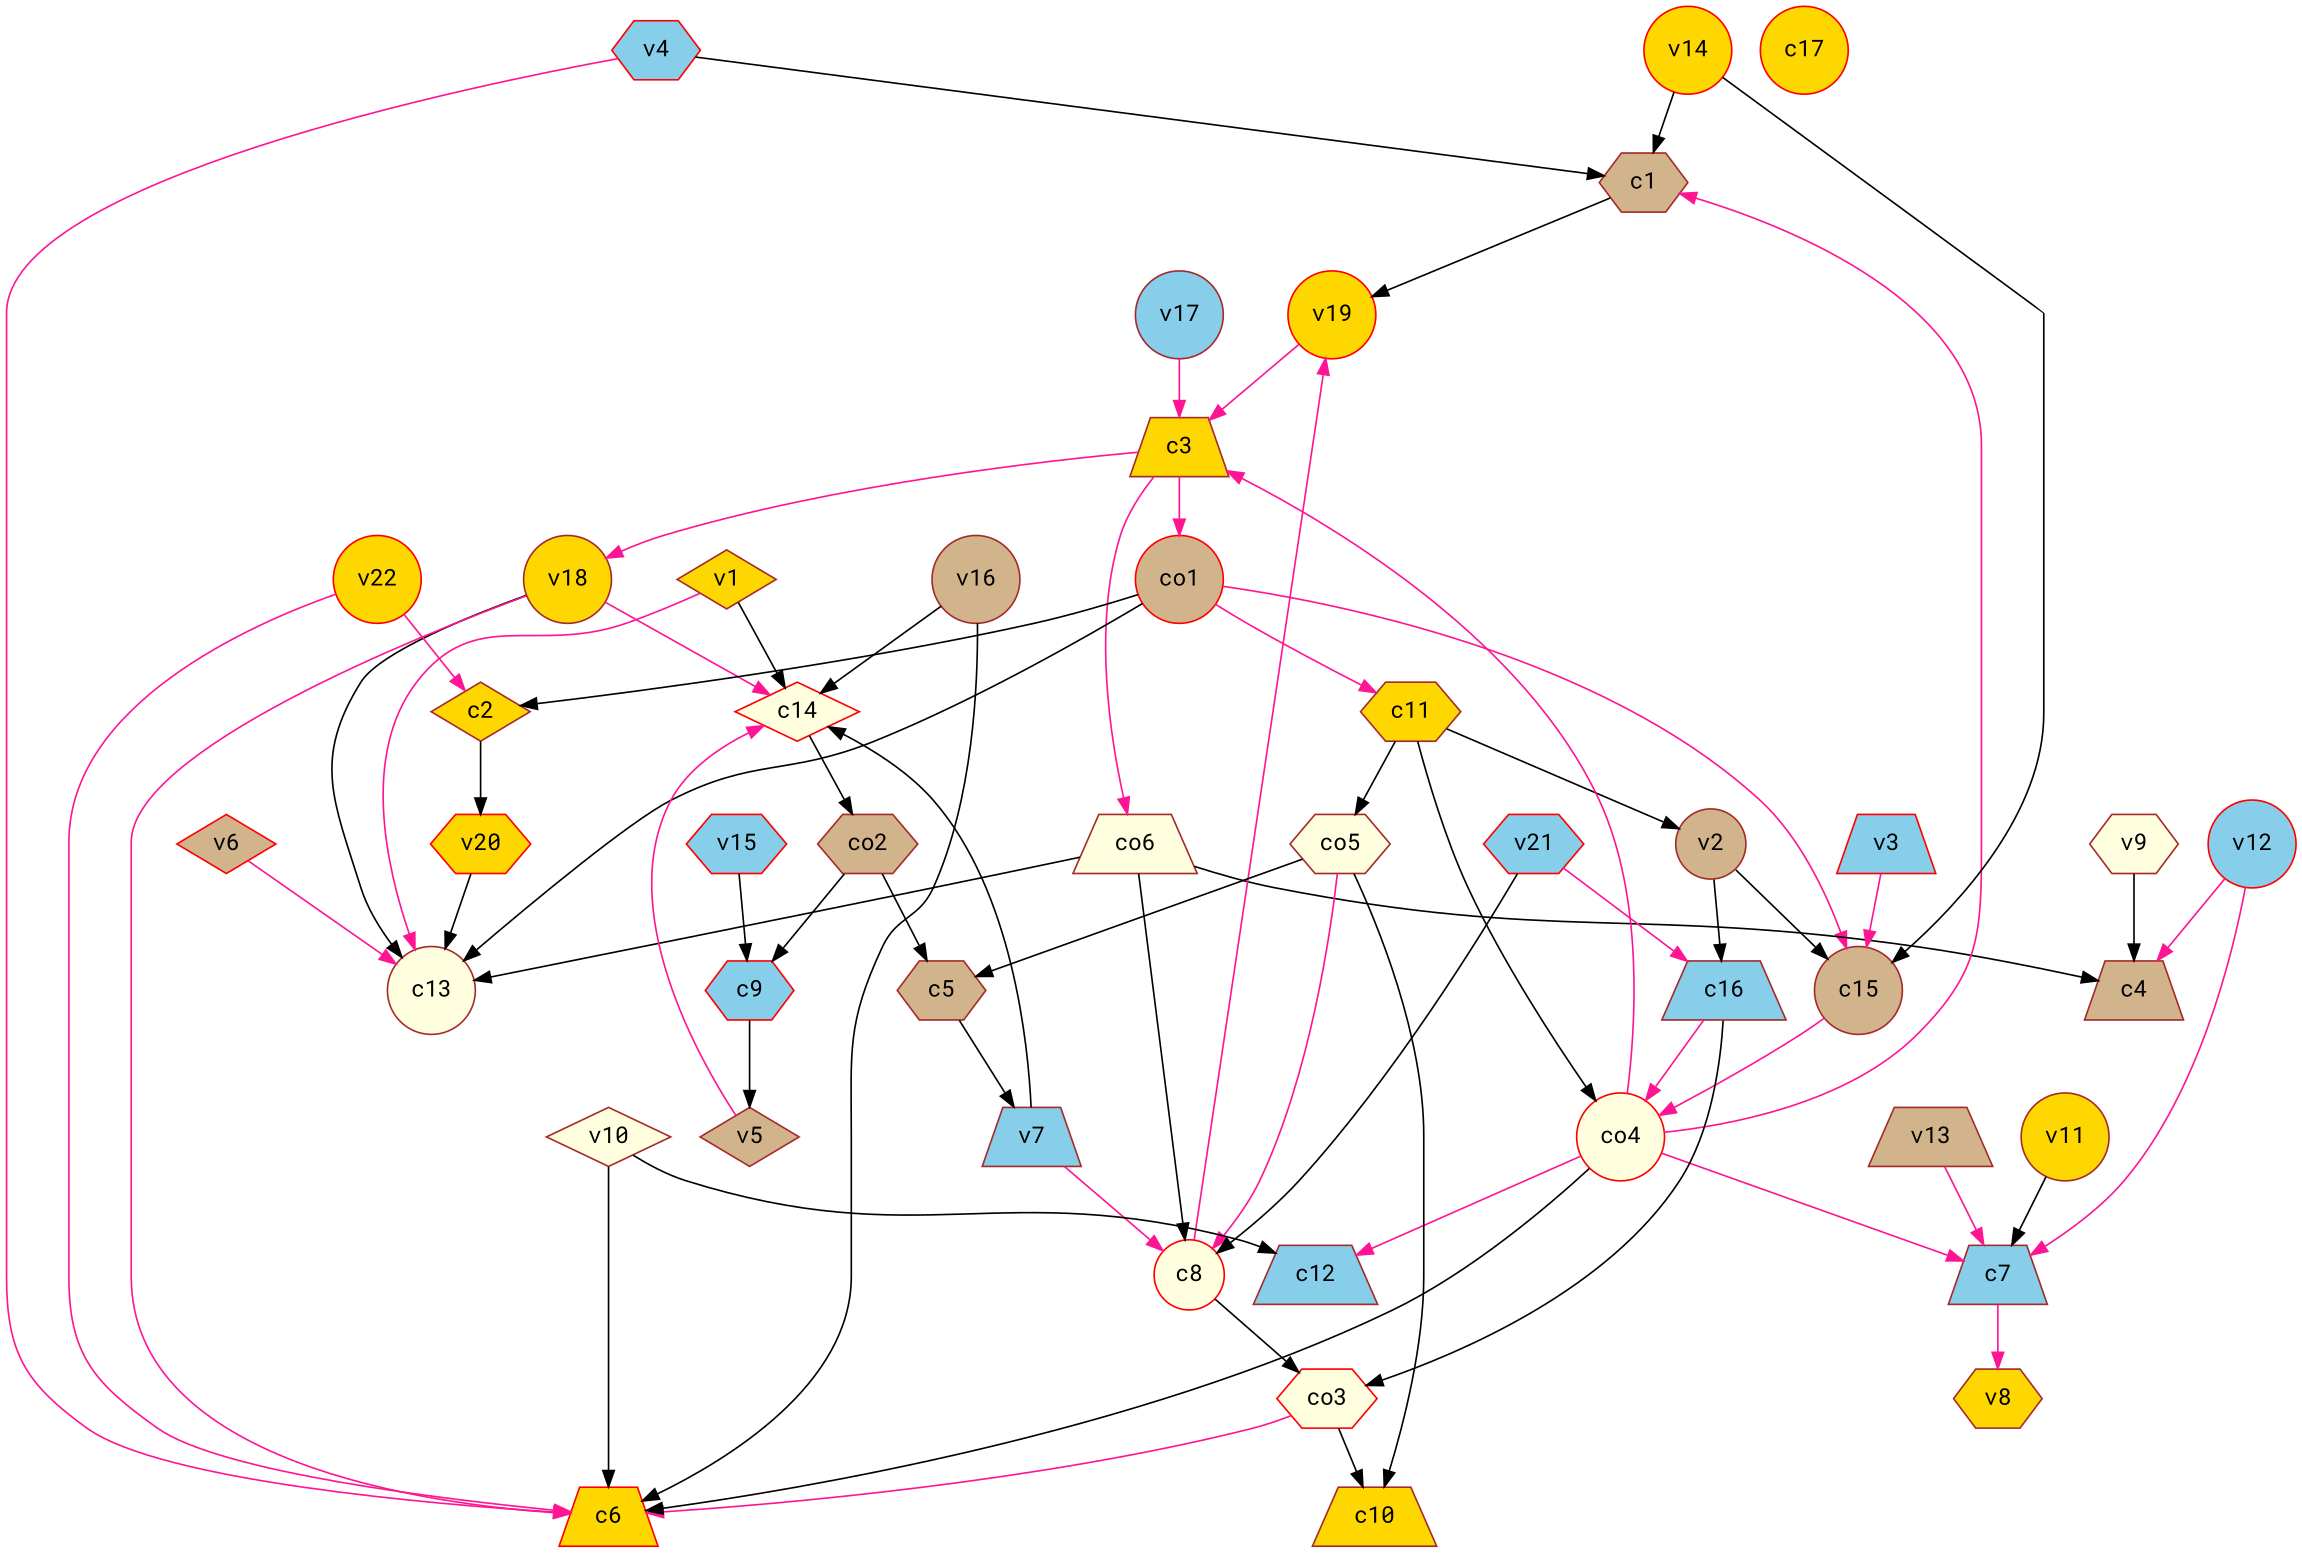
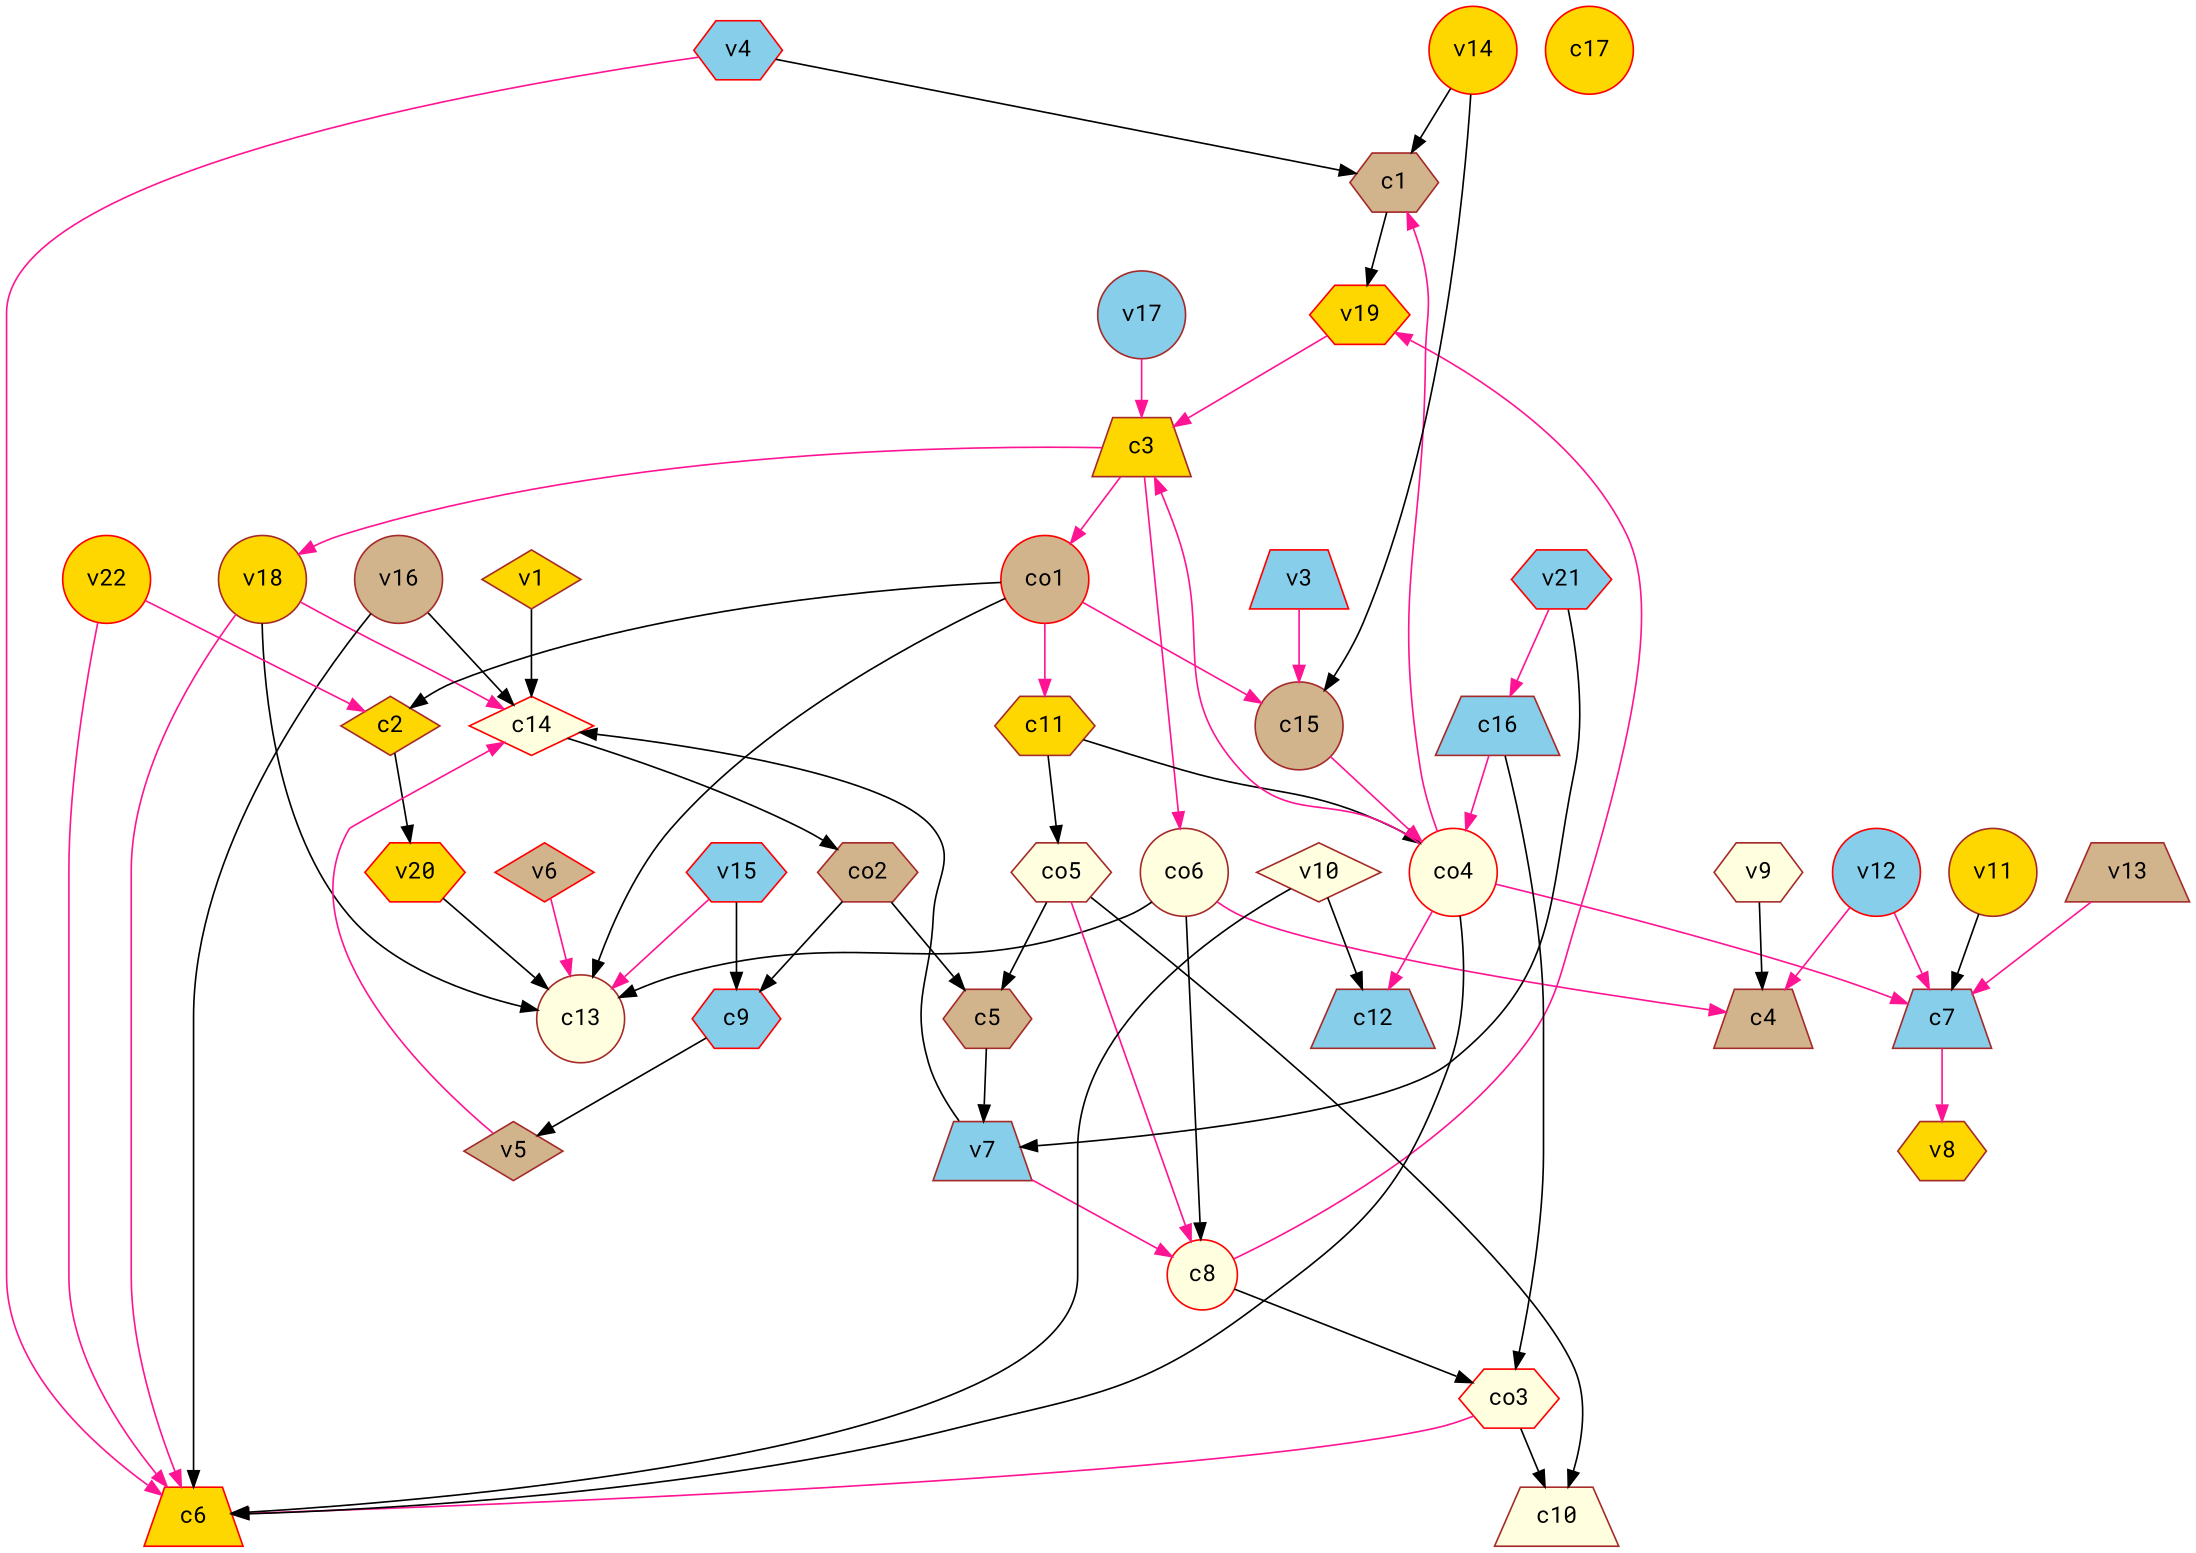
node "v19": shape circle -> hexagon
edge "v1" -> "c13": now "v15" -> "c13"
node "co6": shape trapezium -> circle
node "v2": removed
edge "co6" -> "c4": color black -> deeppink
edge "v21" -> "c8": now "v21" -> "v7"
node "c10": fillcolor gold -> lightyellow
